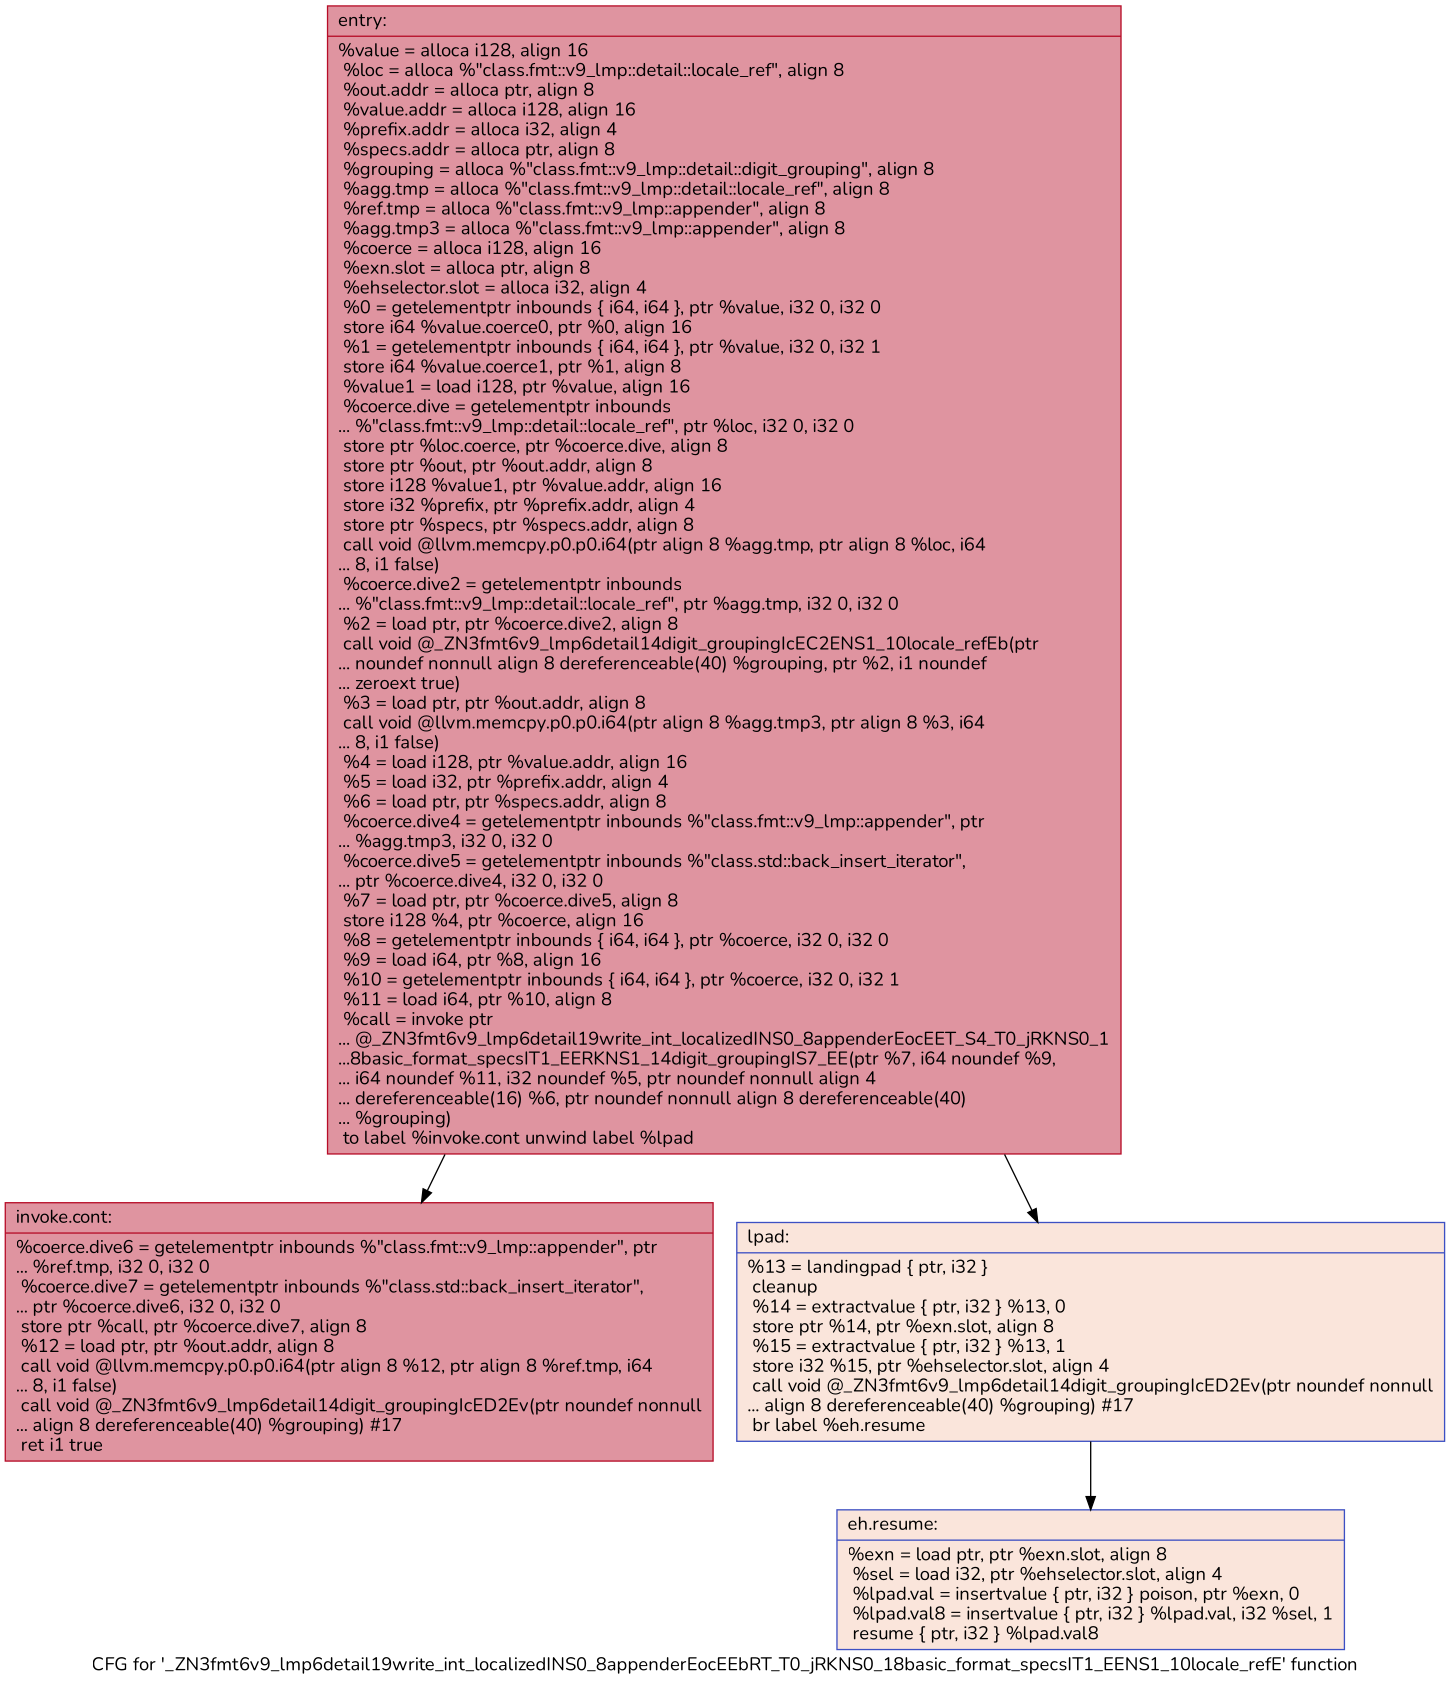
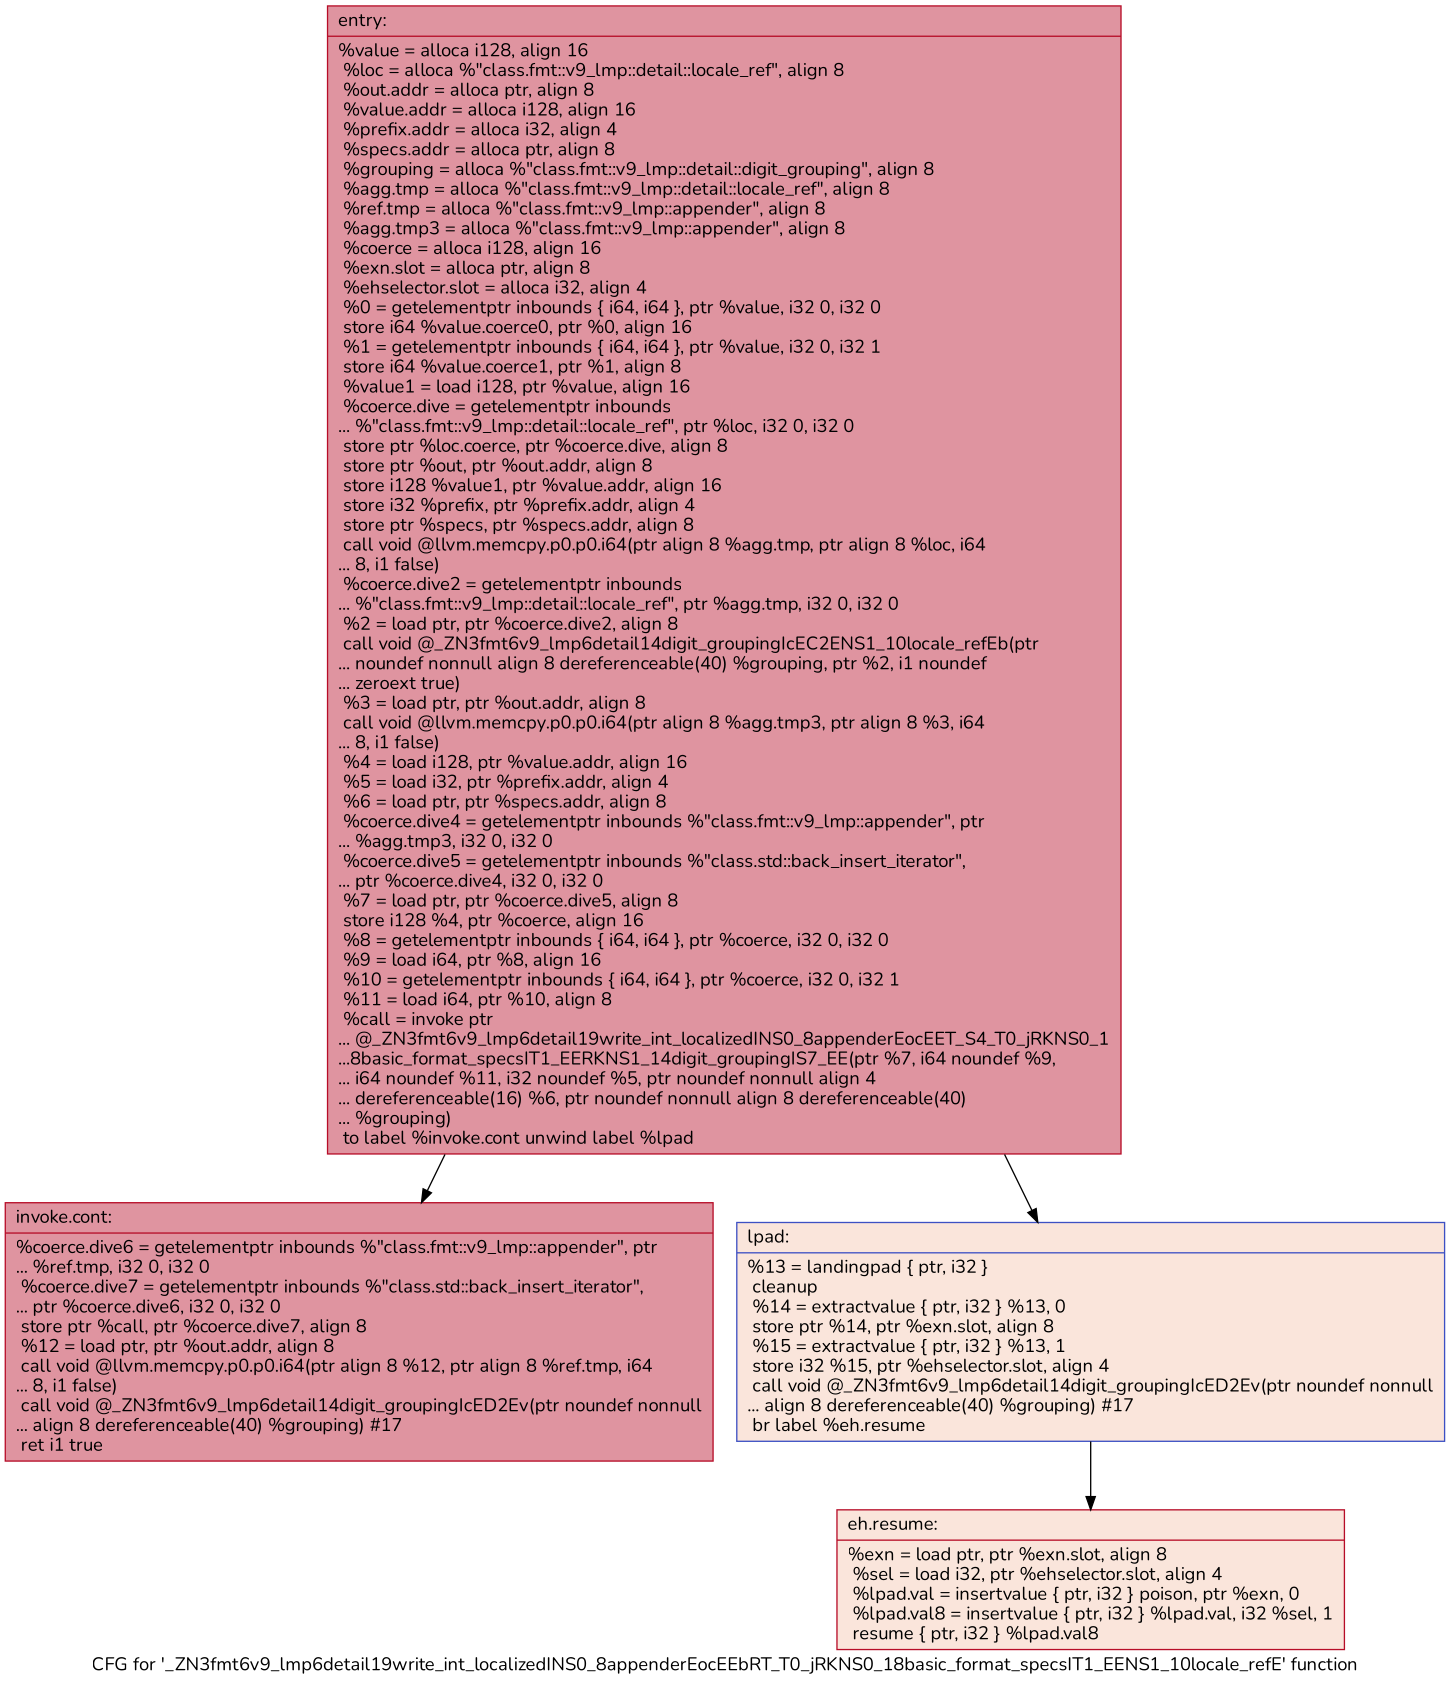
node "eh.resume:": color #3d50c3ff -> #b70d28ff
